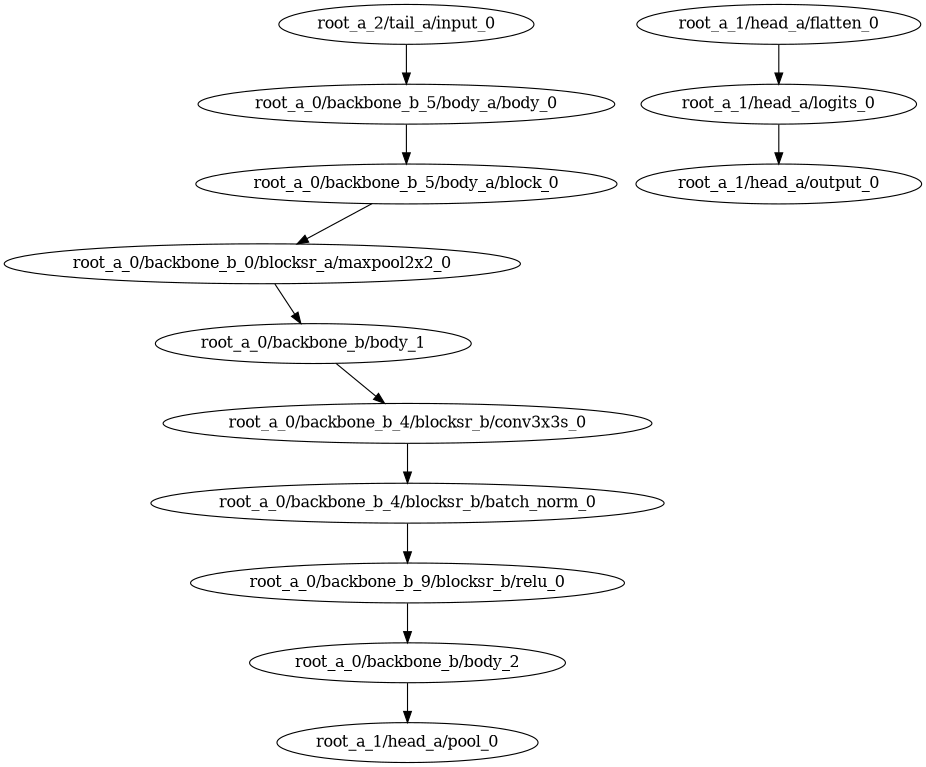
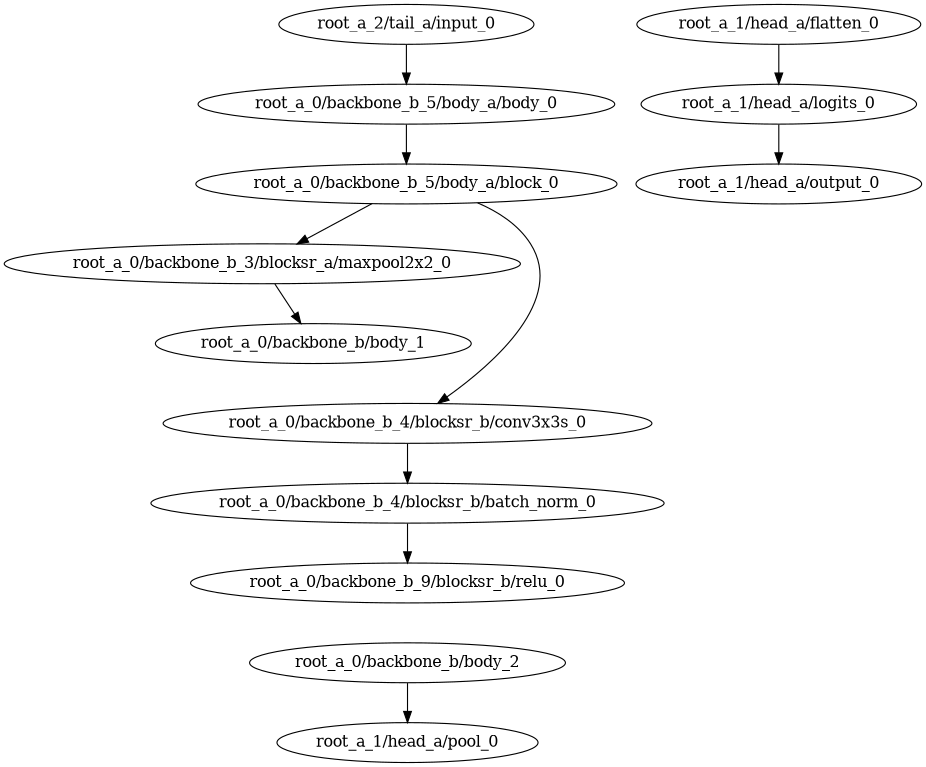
node "root_a_0/backbone_b_0/blocksr_a/maxpool2x2_0": label "root_a_0/backbone_b_0/blocksr_a/maxpool2x2_0" -> "root_a_0/backbone_b_3/blocksr_a/maxpool2x2_0"
edge "root_a_0/backbone_b/body_1" -> "root_a_0/backbone_b_4/blocksr_b/conv3x3s_0": now "root_a_0/backbone_b_5/body_a/block_0" -> "root_a_0/backbone_b_4/blocksr_b/conv3x3s_0"
edge "root_a_0/backbone_b_9/blocksr_b/relu_0" -> "root_a_0/backbone_b/body_2": removed
